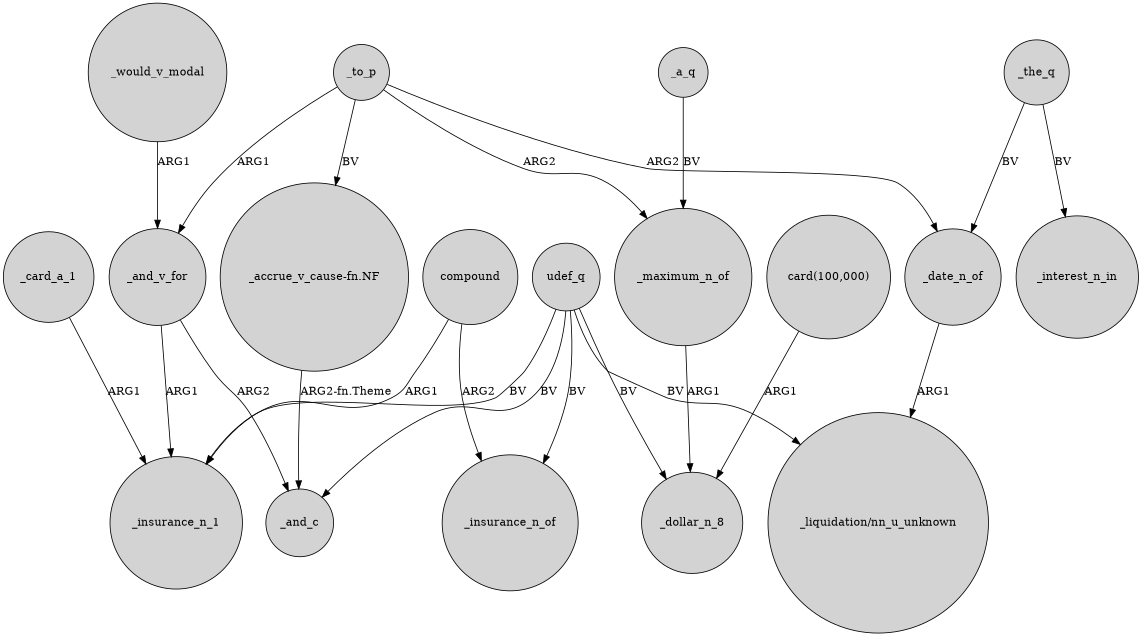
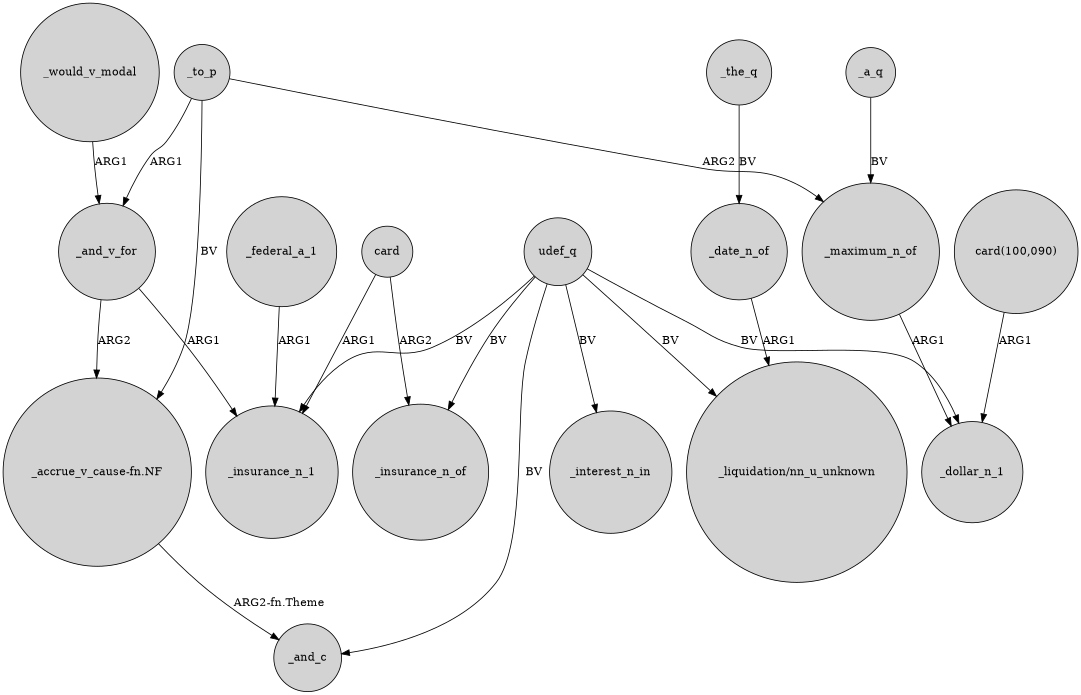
edge "_the_q" -> "_interest_n_in": now "udef_q" -> "_interest_n_in"
edge "_to_p" -> "_date_n_of": removed, label "ARG2"
node "_card_a_1": label "_card_a_1" -> "_federal_a_1"
node "compound": label "compound" -> "card"
node "card(100,000)": label "card(100,000)" -> "card(100,090)"
edge "_and_v_for" -> "_and_c": now "_and_v_for" -> "_accrue_v_cause-fn.NF"
node "_dollar_n_8": label "_dollar_n_8" -> "_dollar_n_1"
